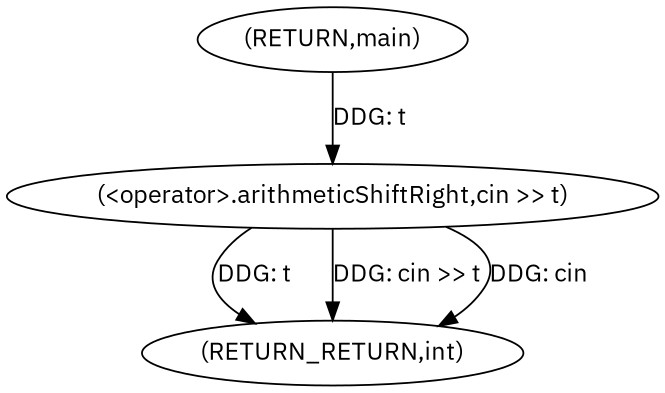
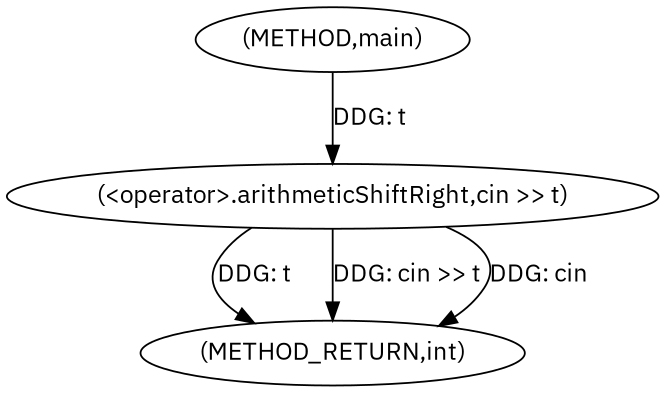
node "(RETURN,main)": label "(RETURN,main)" -> "(METHOD,main)"
node "(RETURN_RETURN,int)": label "(RETURN_RETURN,int)" -> "(METHOD_RETURN,int)"
